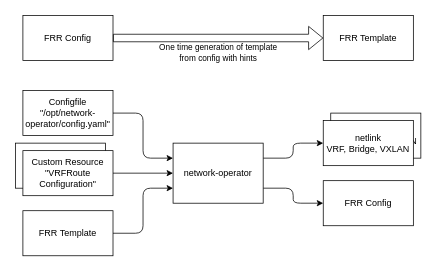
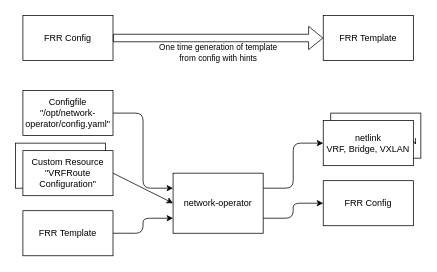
node "network-operator": moved (218, 173) -> (218, 203)
